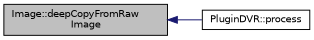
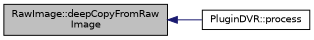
node "Image::deepCopyFromRaw Image": label "Image::deepCopyFromRaw Image" -> "RawImage::deepCopyFromRaw Image"
